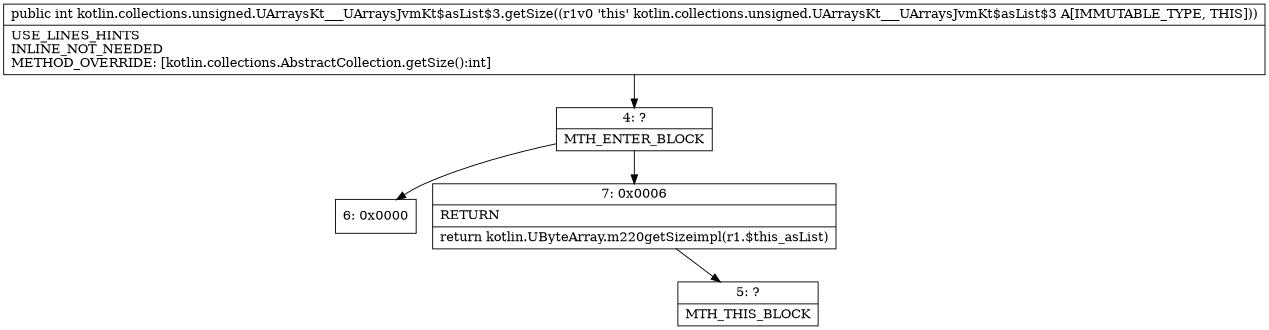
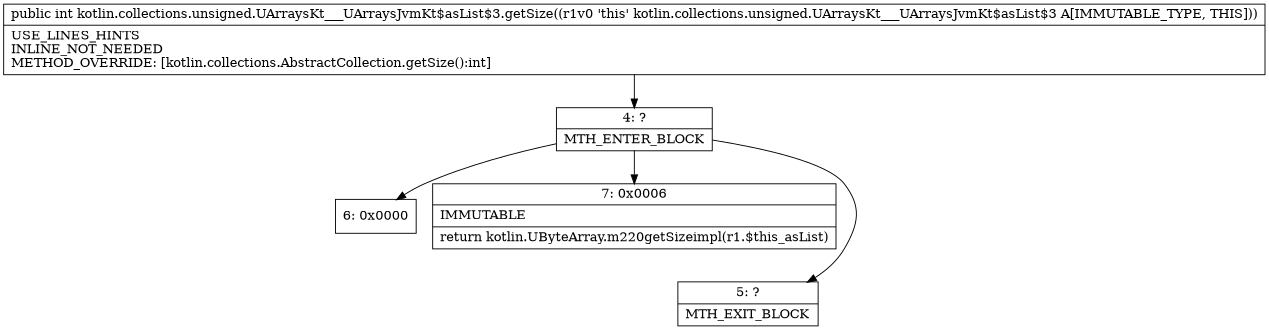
node "7: 0x0006": text "RETURN" -> "IMMUTABLE"
edge "7: 0x0006" -> "5: ?": now "4: ?" -> "5: ?"
node "5: ?": text "MTH_THIS_BLOCK" -> "MTH_EXIT_BLOCK"
